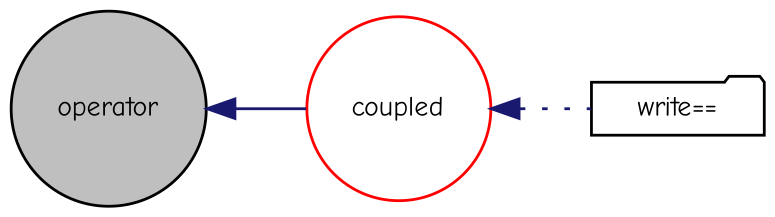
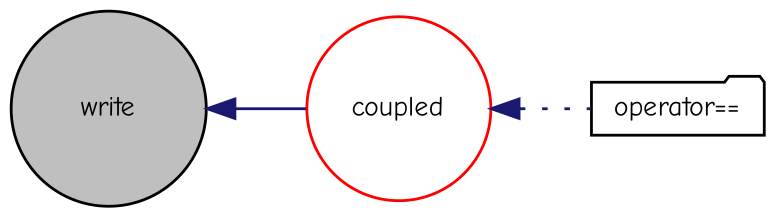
node "operator": label "operator" -> "write"
node "write==": label "write==" -> "operator=="
